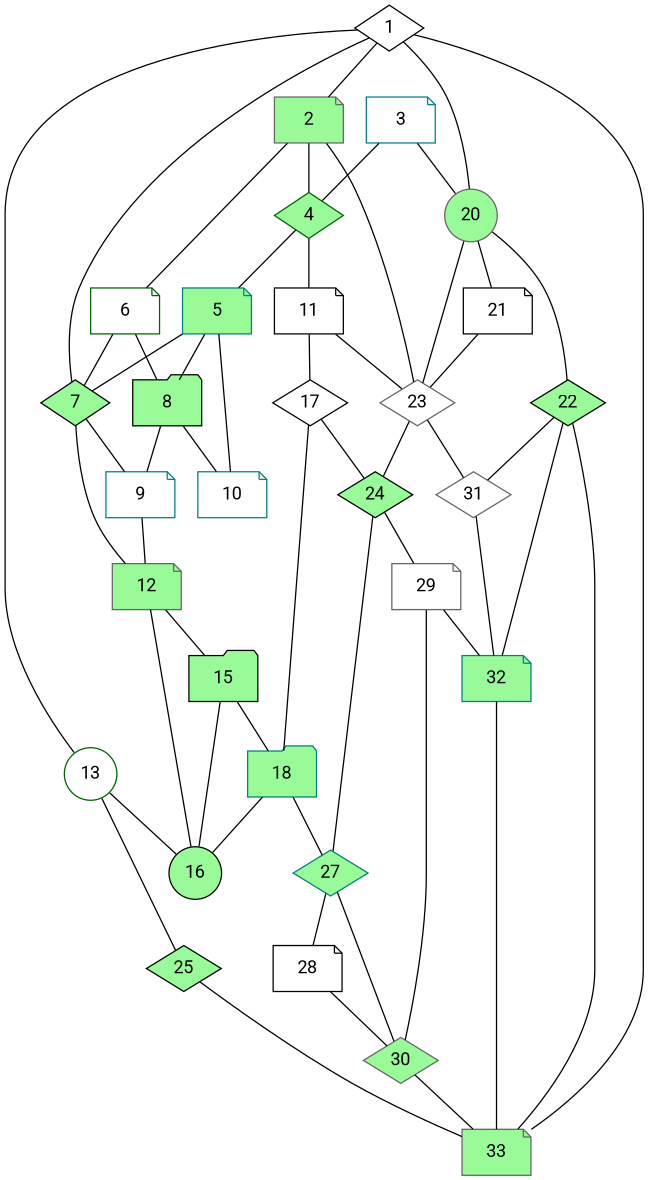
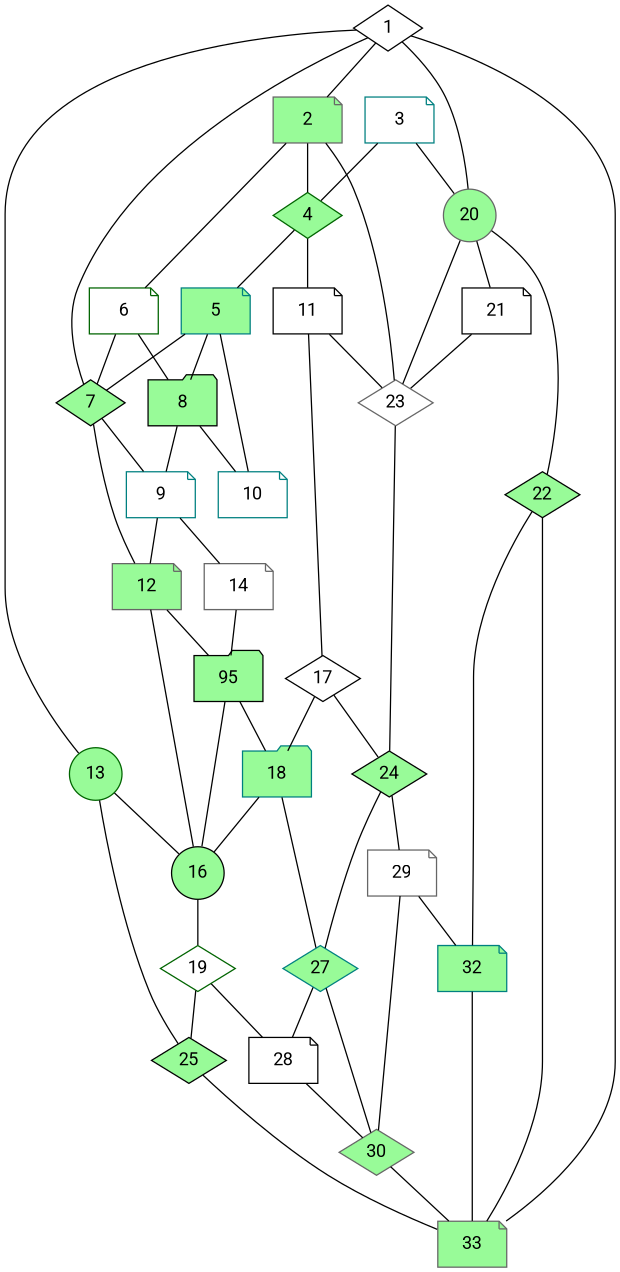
node "31": removed
node "14": added
node "15": label "15" -> "95"
node "13": fillcolor white -> palegreen
node "19": added
